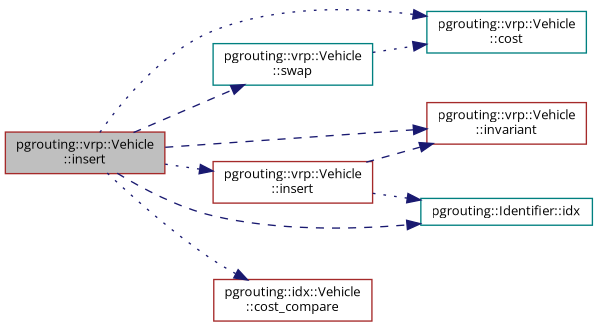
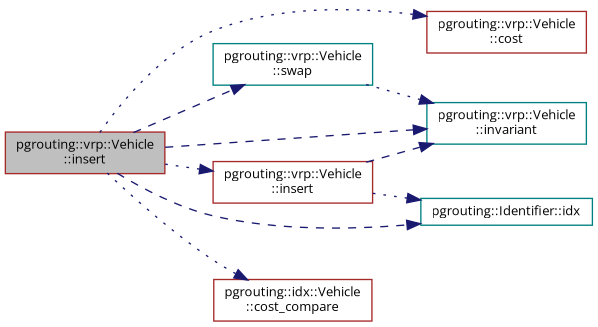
node "pgrouting::vrp::Vehicle ::cost": color teal -> brown
edge "pgrouting::vrp::Vehicle ::swap" -> "pgrouting::vrp::Vehicle ::cost": now "pgrouting::vrp::Vehicle ::swap" -> "pgrouting::vrp::Vehicle ::invariant"
node "pgrouting::vrp::Vehicle ::invariant": color brown -> teal
